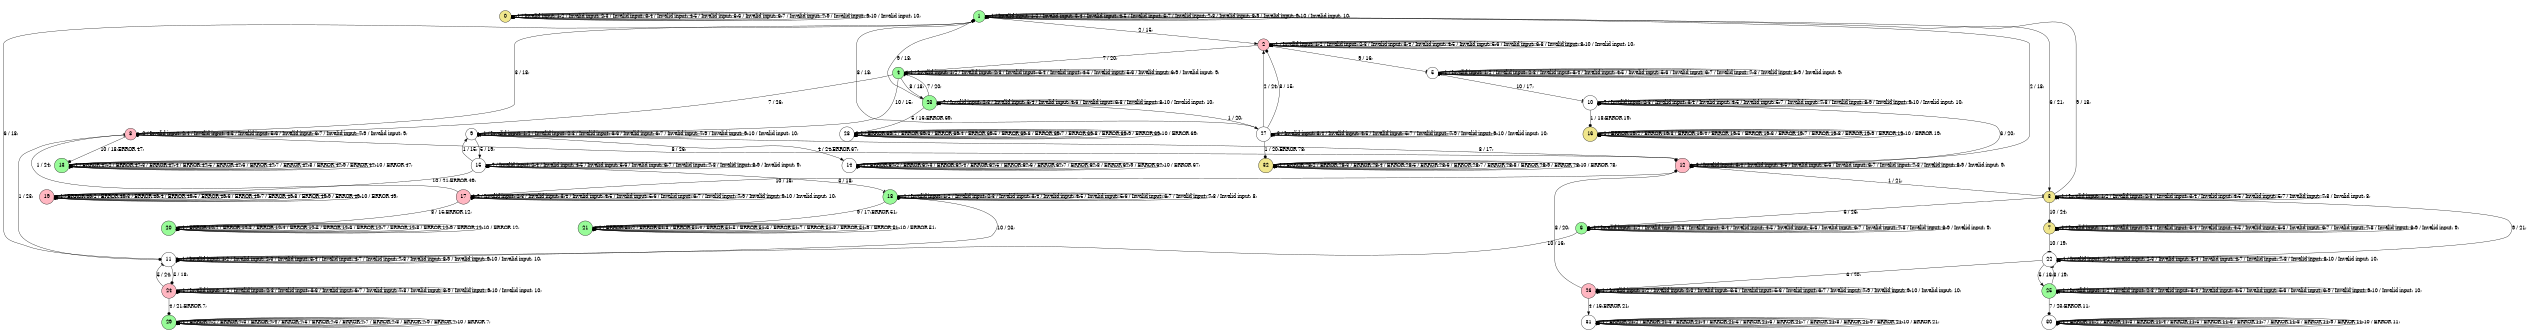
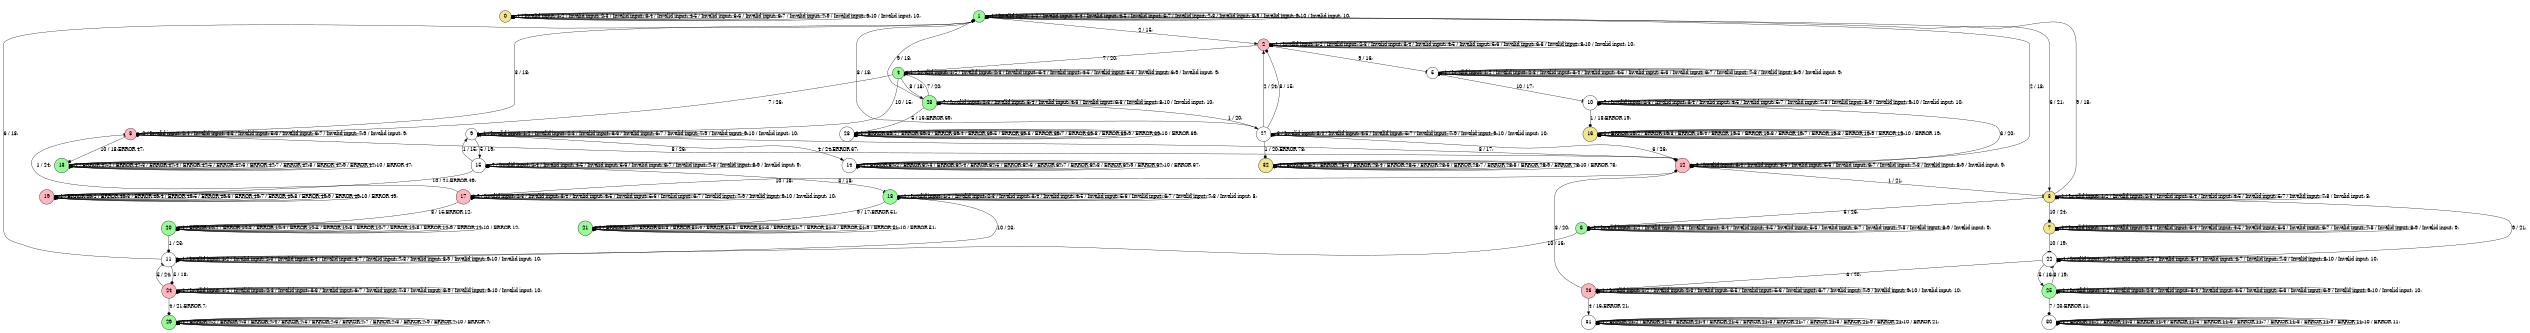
edge "27" -> "12": added, label "6 / 26;"
edge "8" -> "11": now "20" -> "11"
